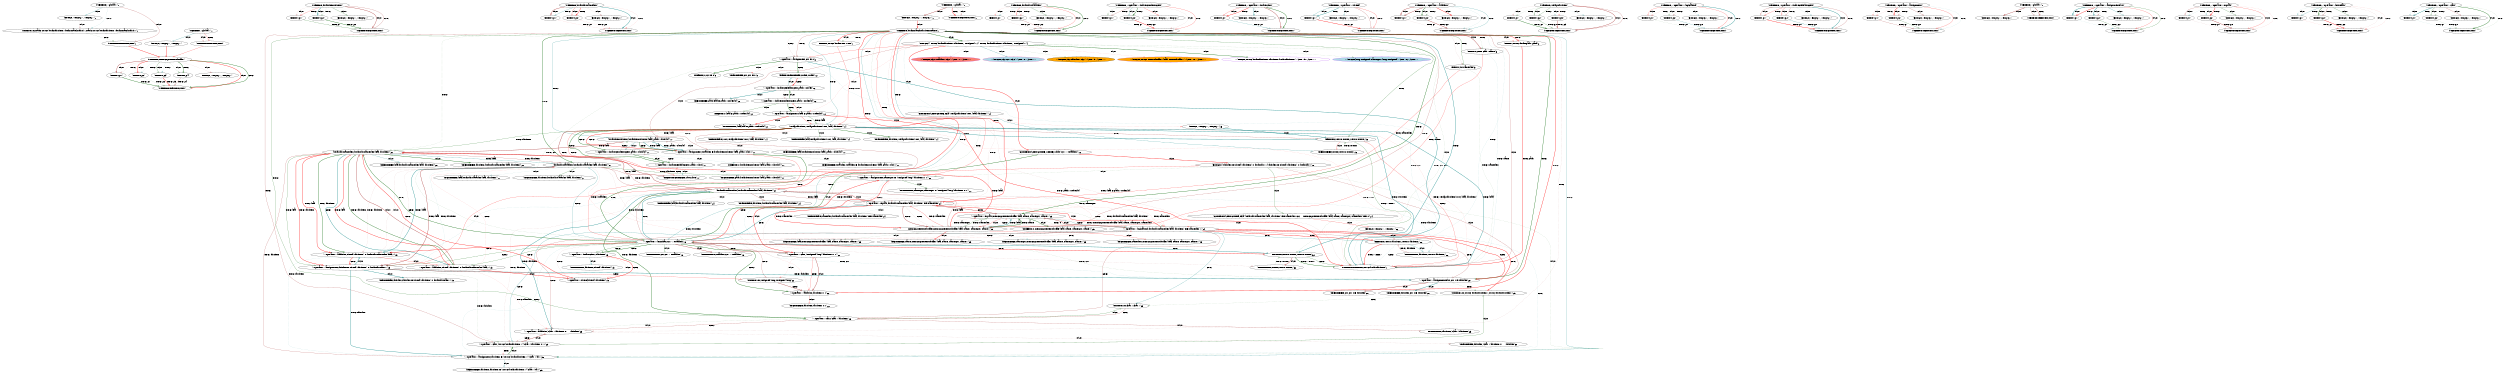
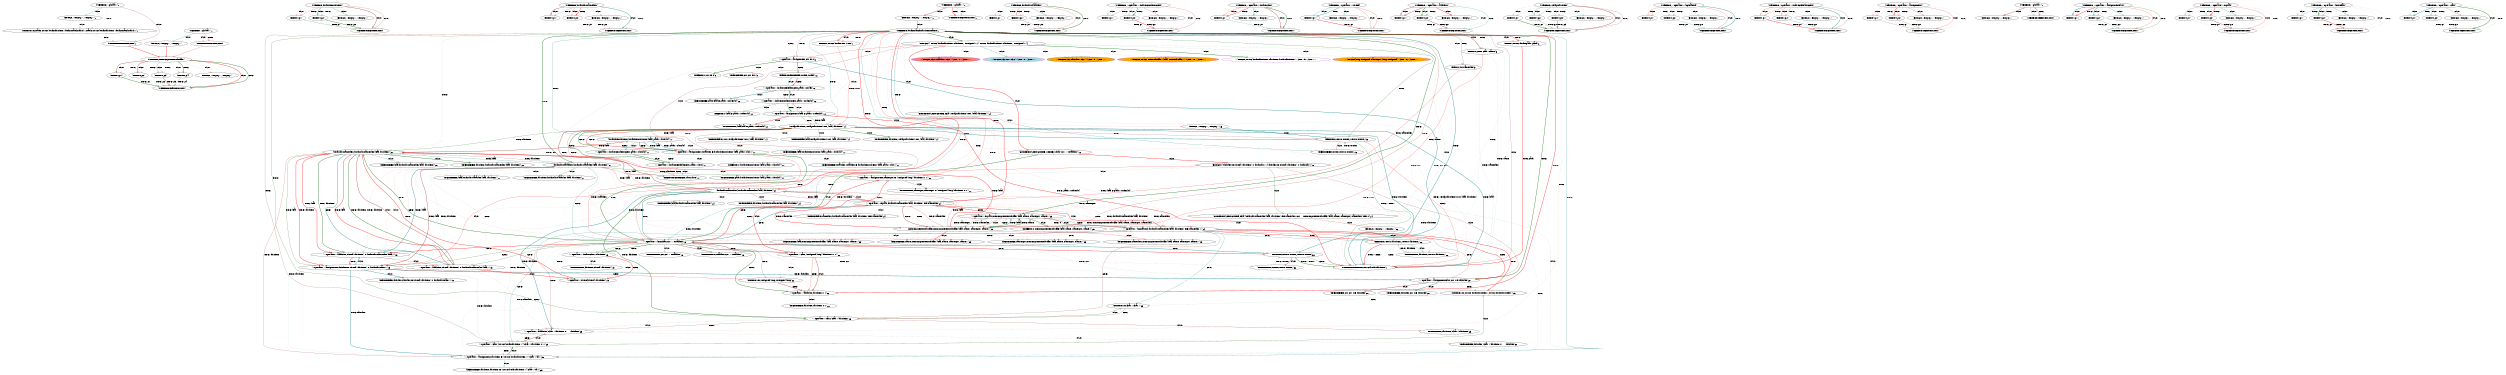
node "<(LOCAL,long unsigned name_ptr: long unsigned)<SUB>6</SUB>>": fillcolor lightblue -> orange
